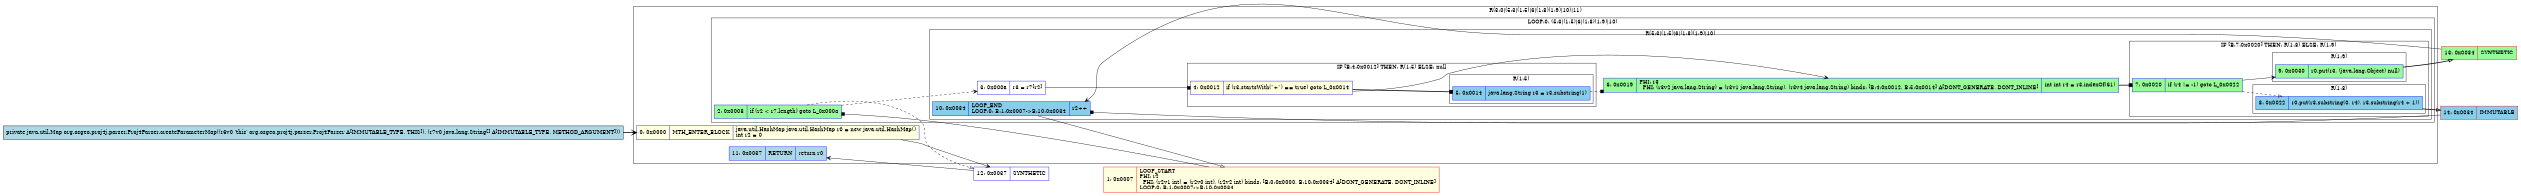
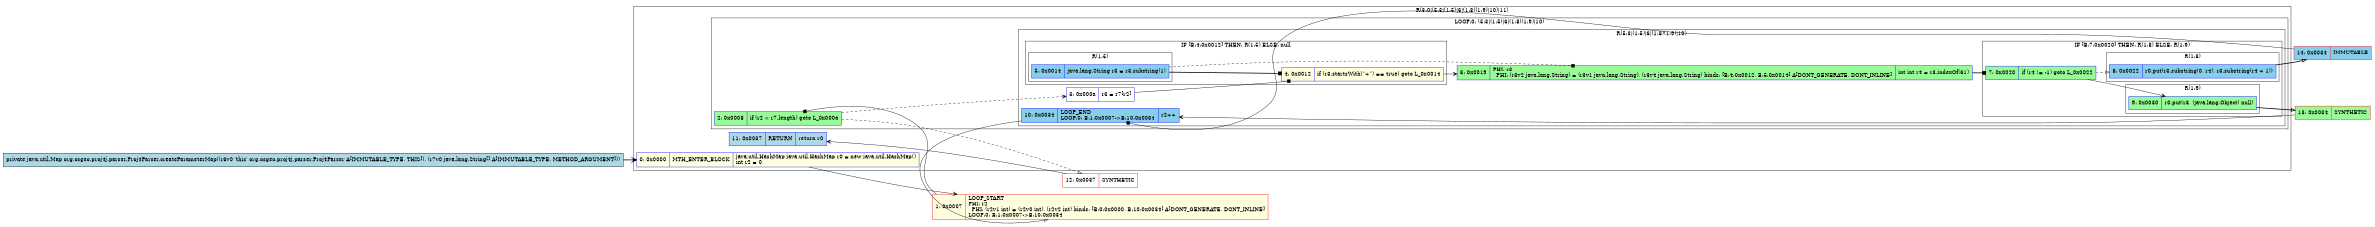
edge "4: 0x0012" -> "5: 0x0014": reversed
edge "0: 0x0000" -> "12: 0x0037": now "0: 0x0000" -> "1: 0x0007"
node "12: 0x0037": color blue -> red
